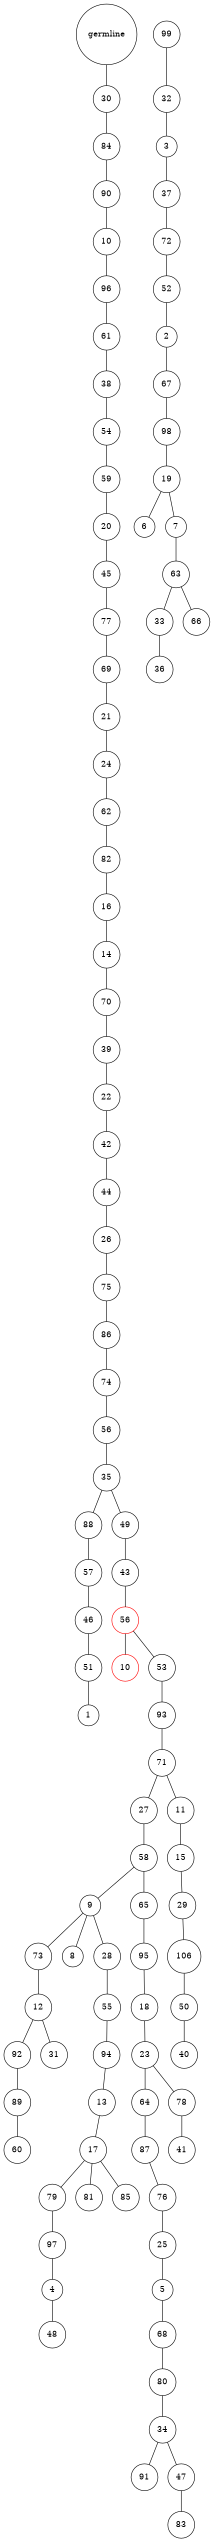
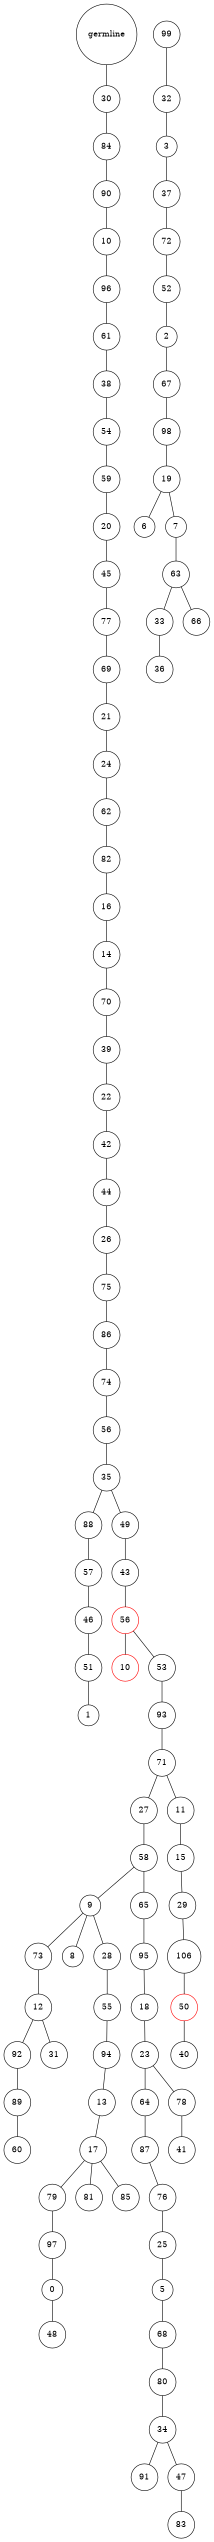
node "50": color black -> red
node "4": label "4" -> "0"
